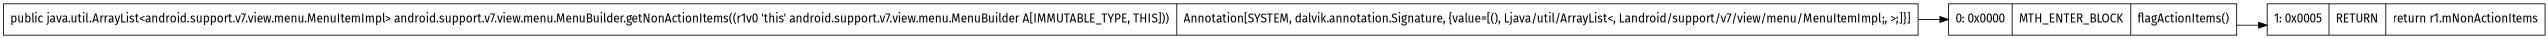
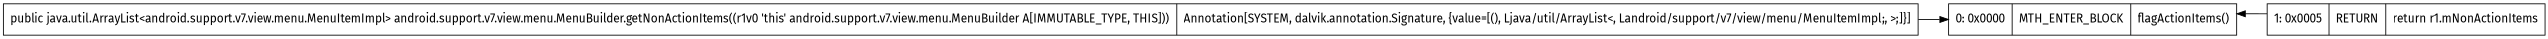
edge "0: 0x0000" -> "1: 0x0005": reversed
